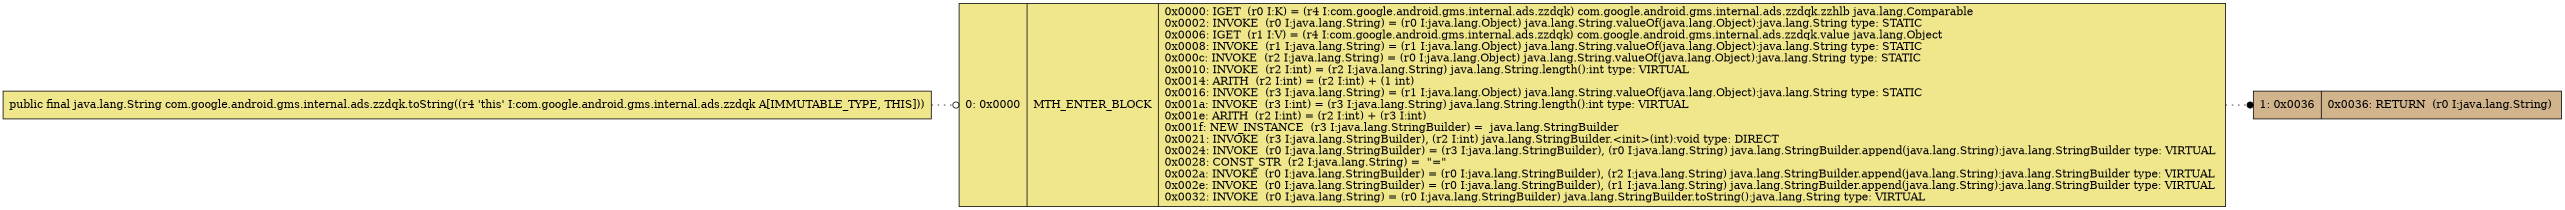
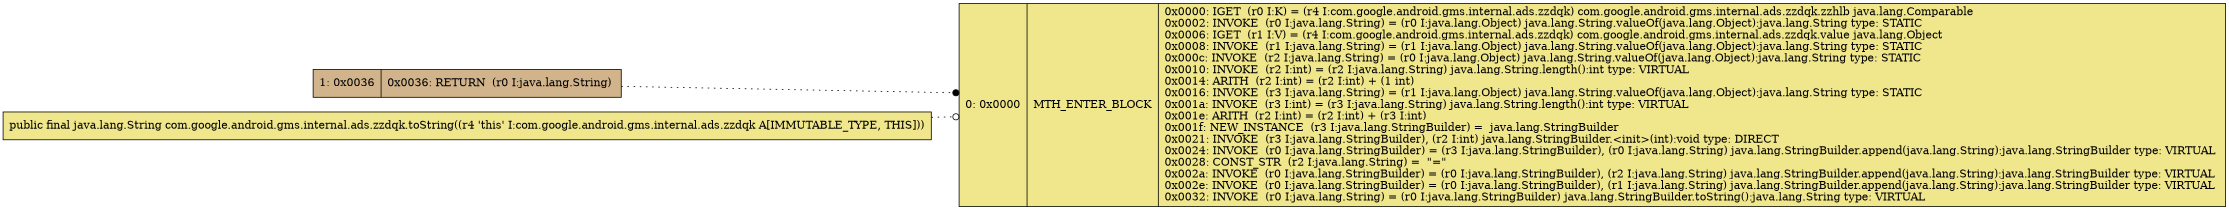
edge "0: 0x0000" -> "1: 0x0036": reversed
